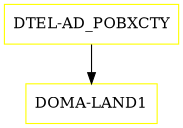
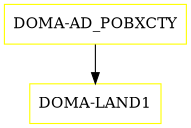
node "DTEL-AD_POBXCTY": label "DTEL-AD_POBXCTY" -> "DOMA-AD_POBXCTY"
